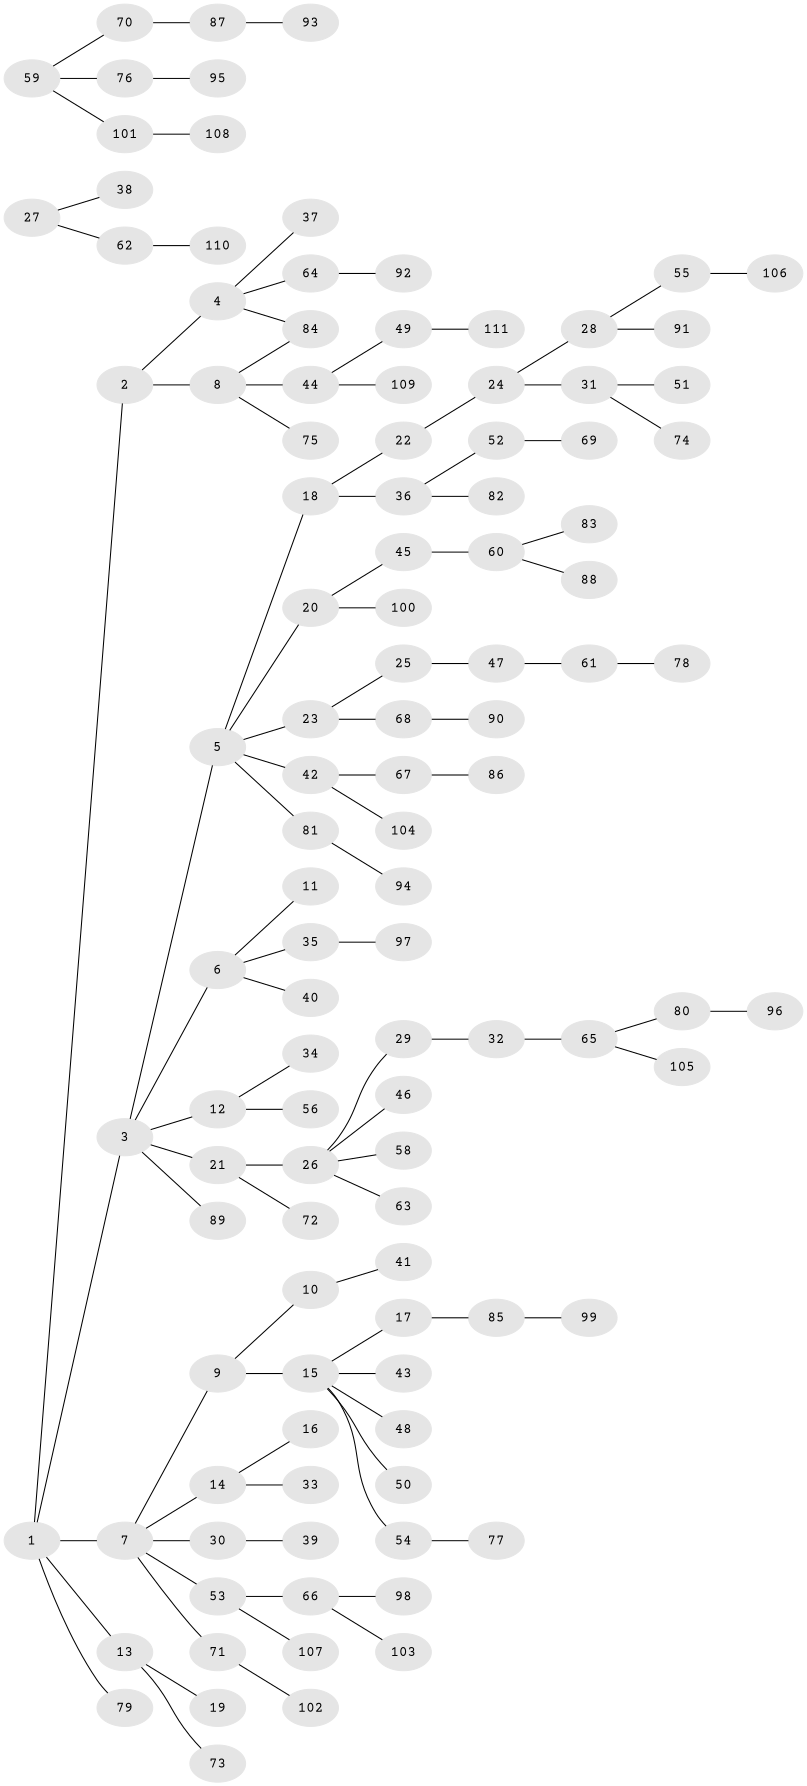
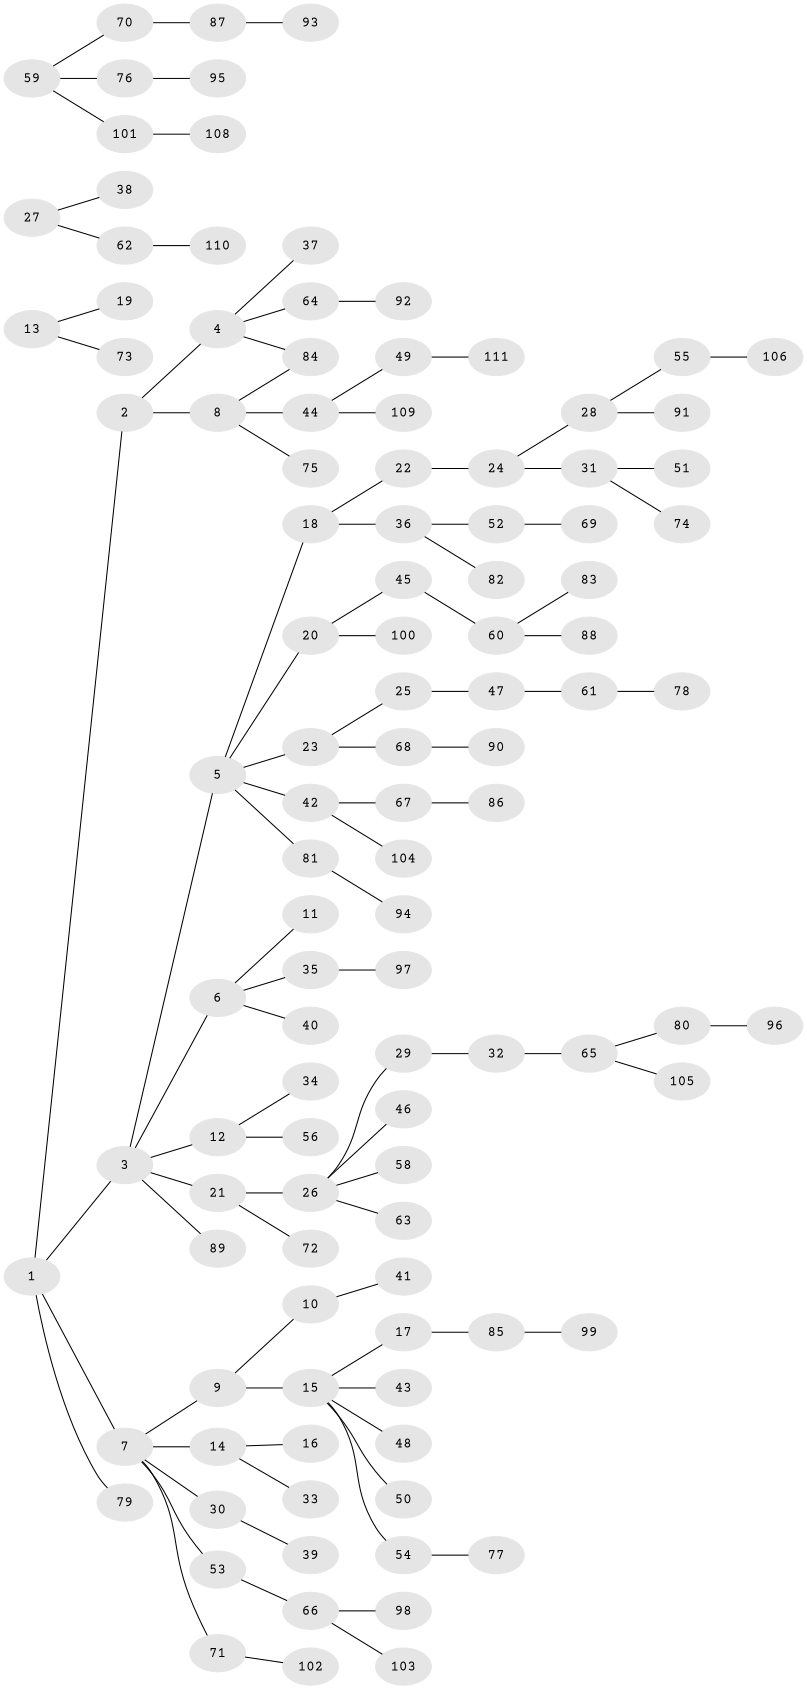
edge "1" -- "13": removed
node "107": removed
